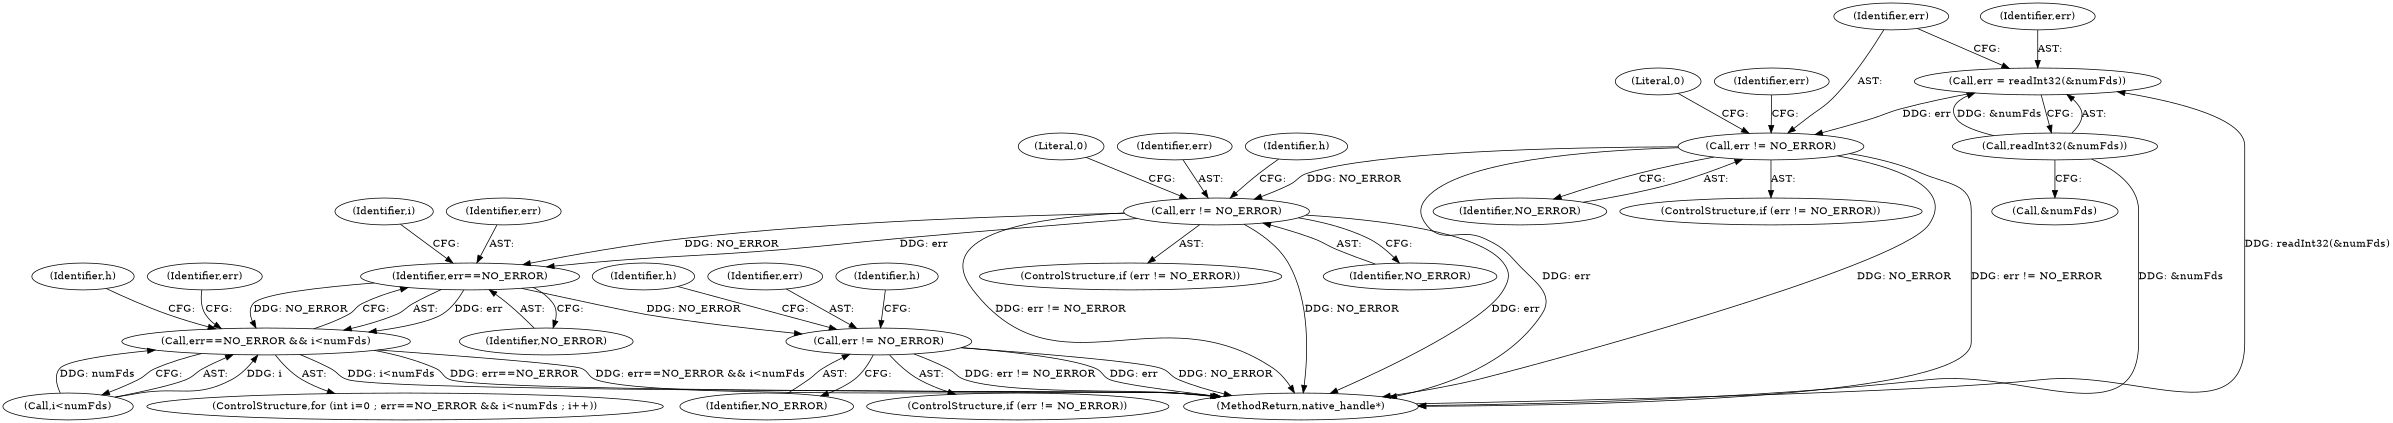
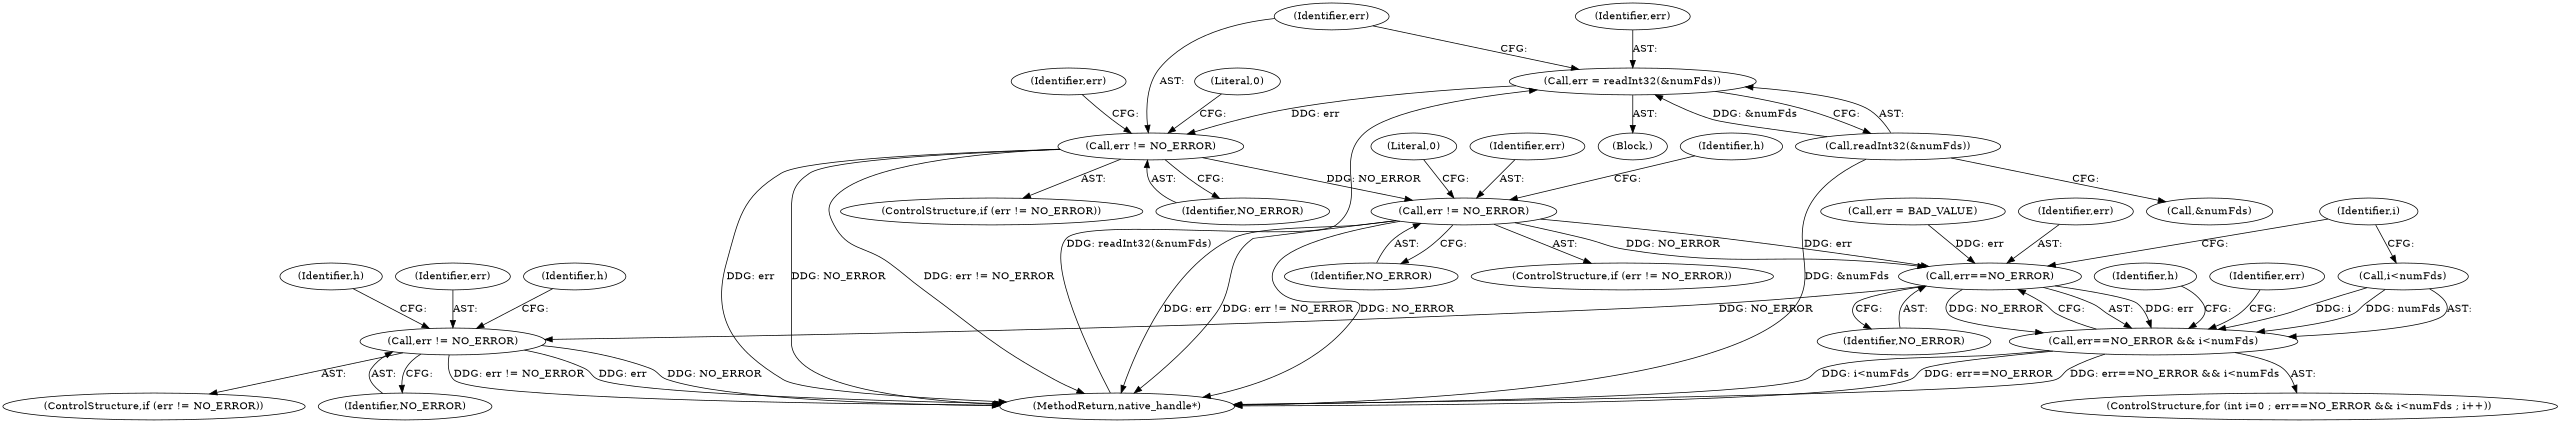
node "(Block,)": added
node "(Call,err = BAD_VALUE)": added
node "(Identifier,err==NO_ERROR)": label "(Identifier,err==NO_ERROR)" -> "(Call,err==NO_ERROR)"
edge "(Call,err==NO_ERROR && i<numFds)" -> "(Call,i<numFds)": now "(Identifier,i)" -> "(Call,i<numFds)"
